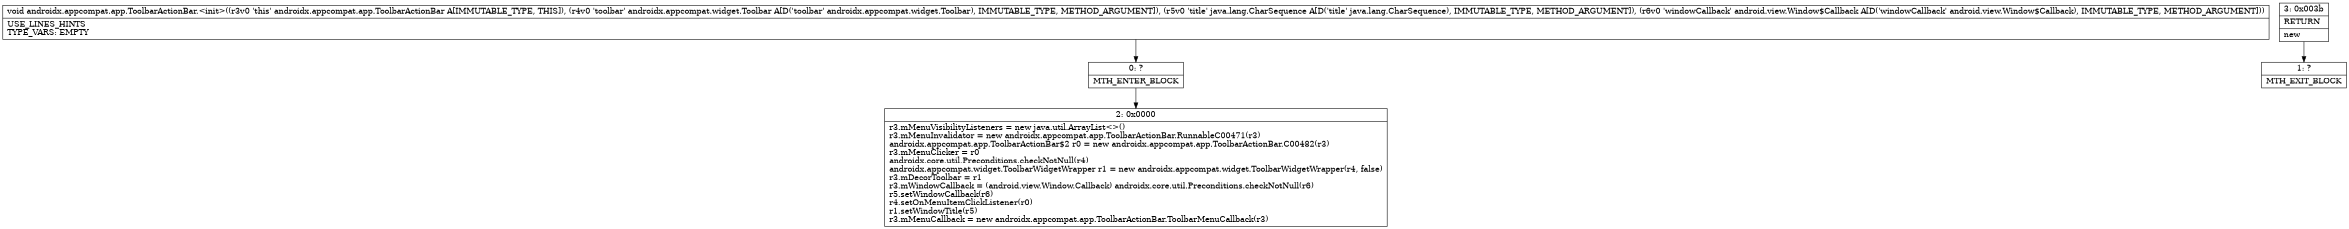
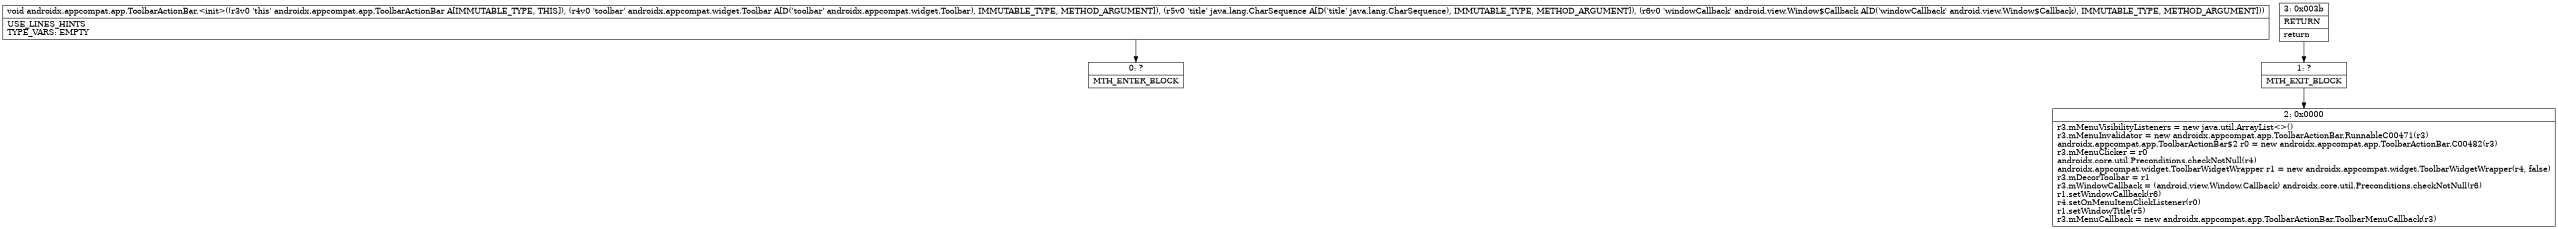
node "3: 0x003b": text "new" -> "return"
edge "0: ?" -> "2: 0x0000": now "1: ?" -> "2: 0x0000"
node "2: 0x0000": text "r5.setWindowCallback(r6)" -> "r1.setWindowCallback(r6)"
